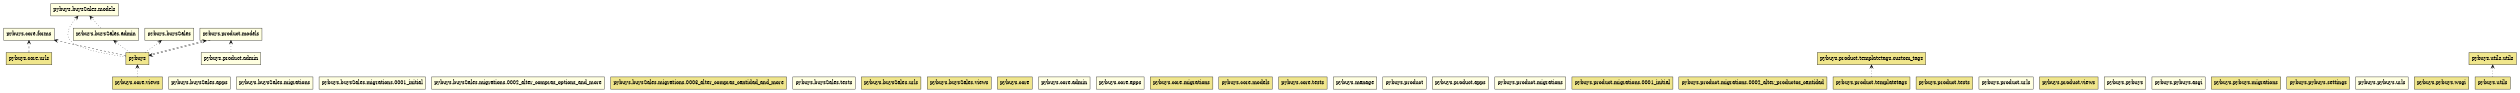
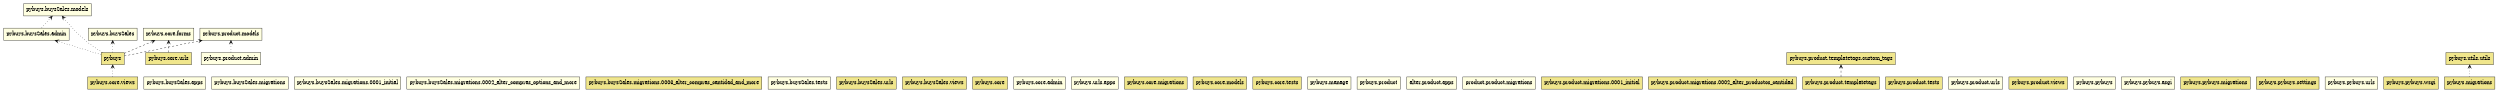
edge "pybuys.product.models" -> "pybuys": removed
edge "pybuys.product.templatetags" -> "pybuys.product.templatetags.custom_tags": style dotted -> dashed
node "pybuys.core.apps": label "pybuys.core.apps" -> "pybuys.urls.apps"
node "pybuys.product.apps": label "pybuys.product.apps" -> "alter.product.apps"
node "pybuys.product.migrations": label "pybuys.product.migrations" -> "product.product.migrations"
node "pybuys.utils": label "pybuys.utils" -> "pybuys.migrations"
